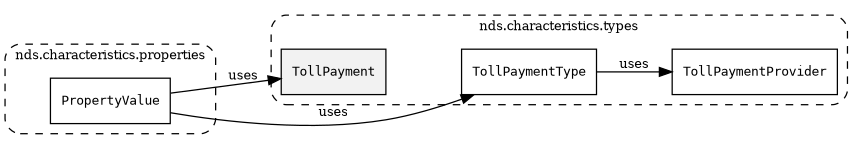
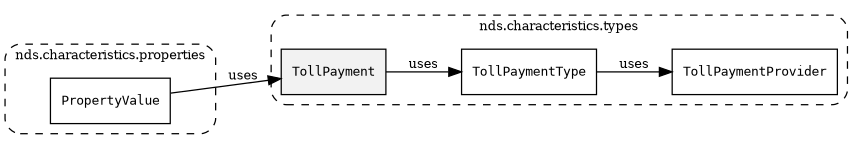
edge "PropertyValue" -> "TollPaymentType": now "TollPayment" -> "TollPaymentType"
